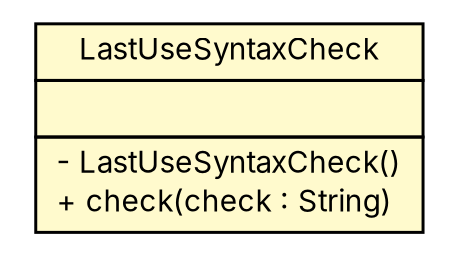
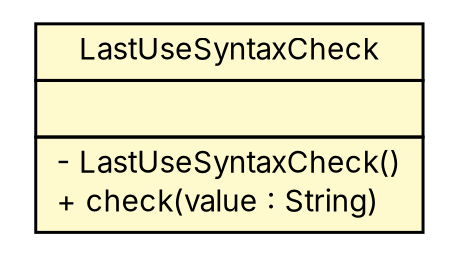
node "LastUseSyntaxCheck": text "+ check(check : String)" -> "+ check(value : String)"
